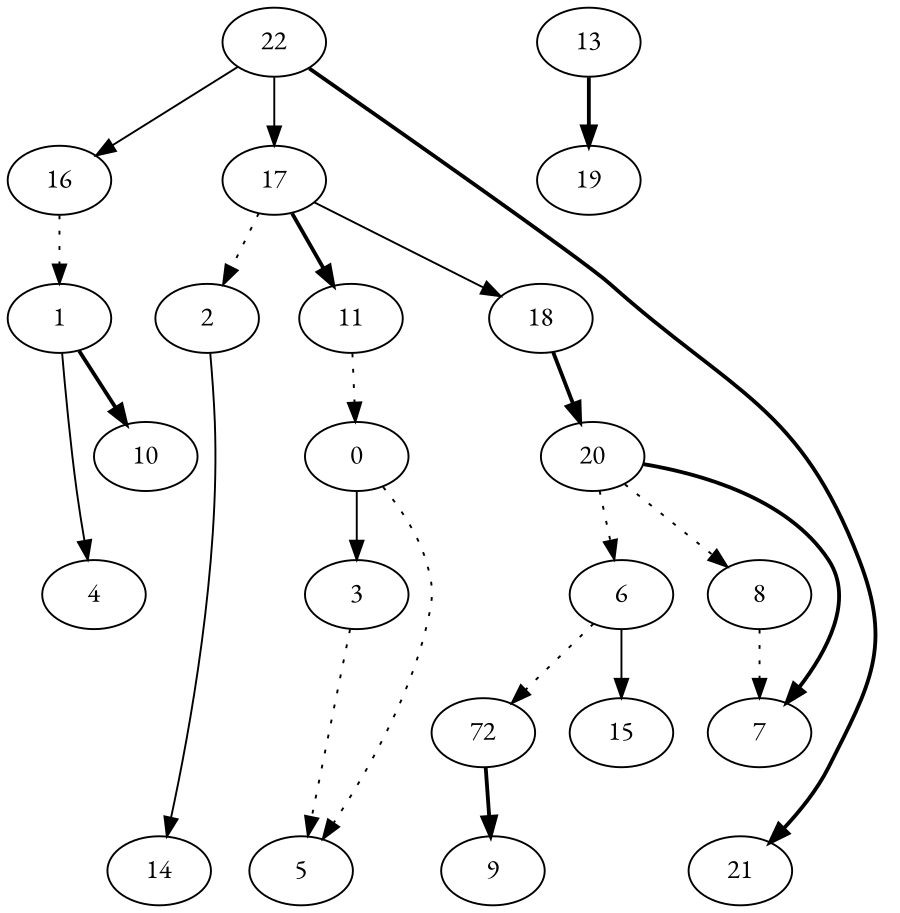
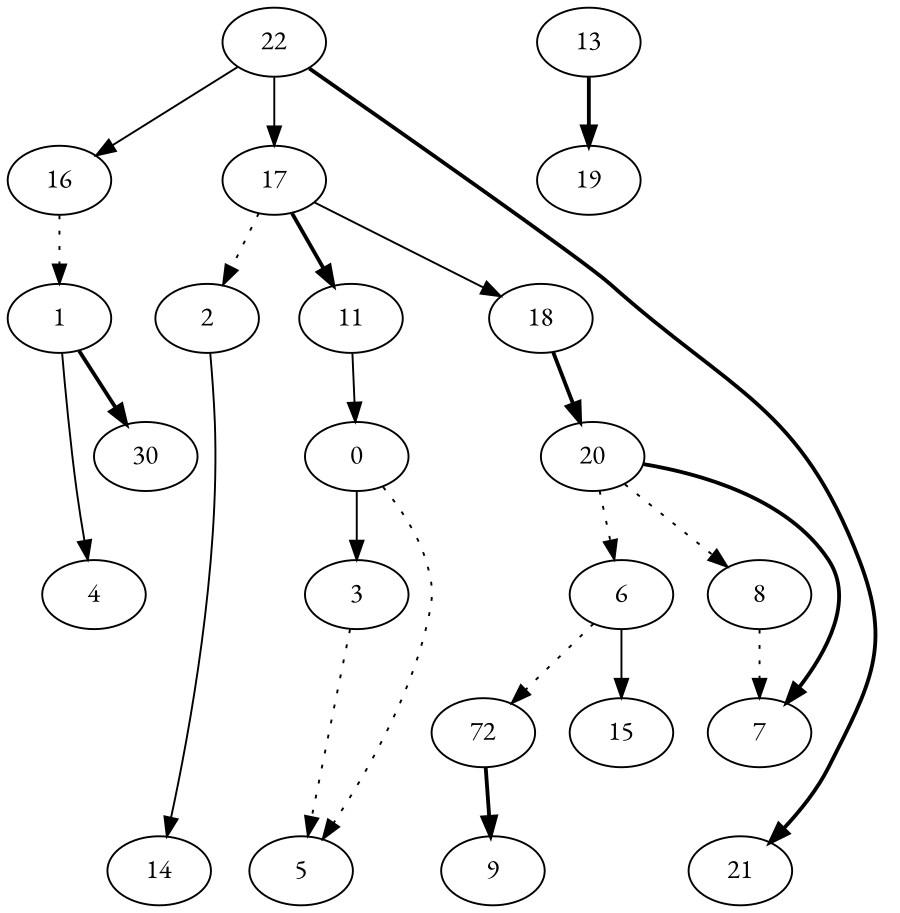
edge "11" -> "0": style dotted -> solid
node "10": label "10" -> "30"
